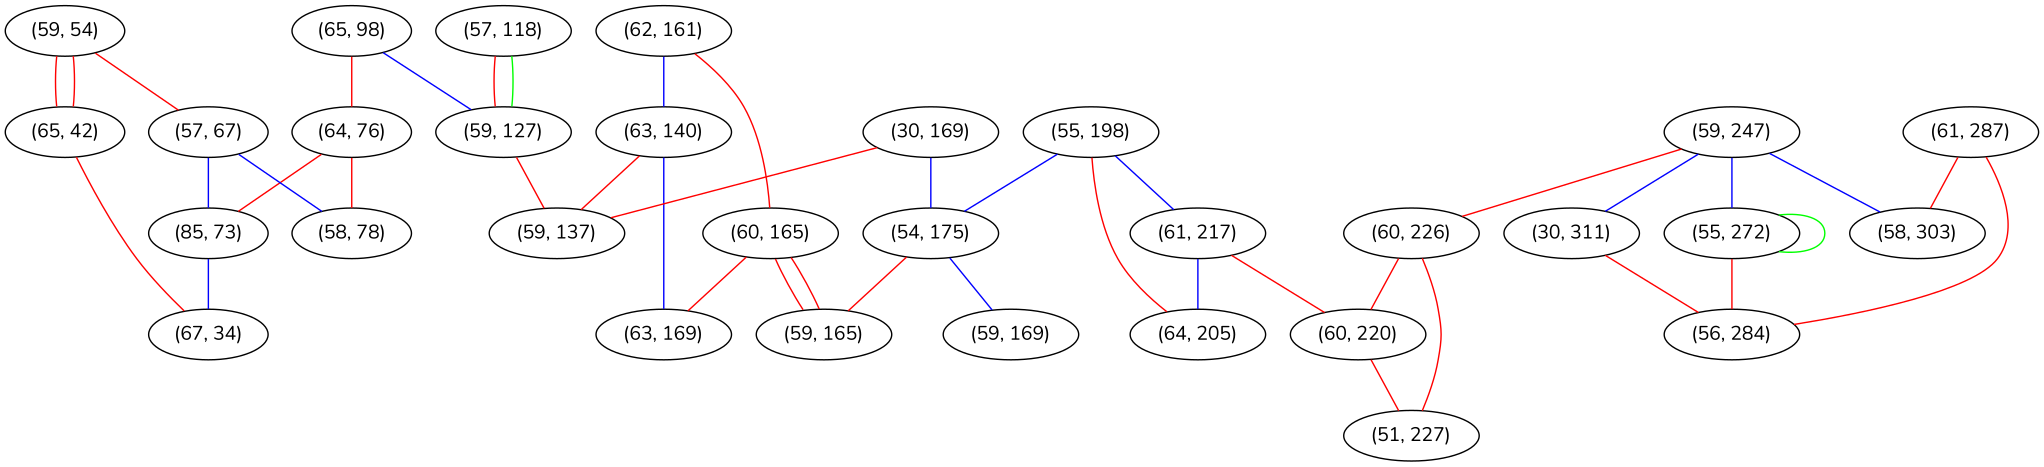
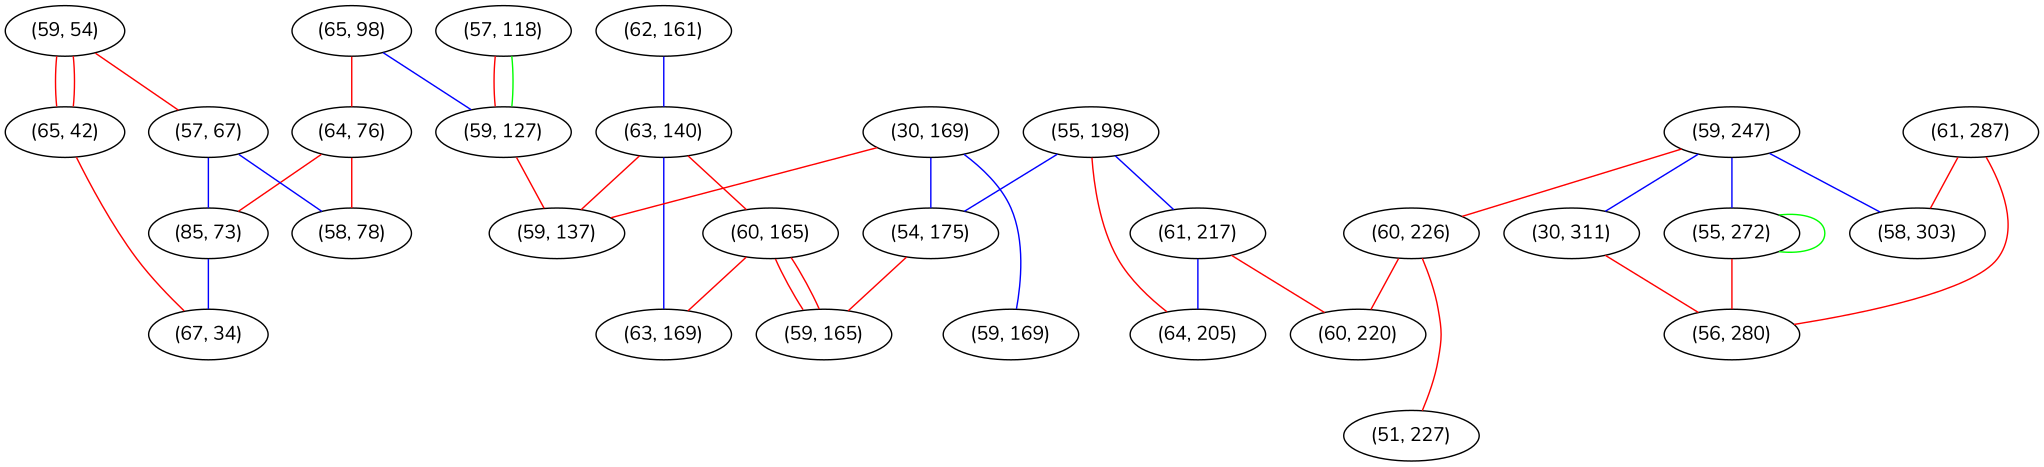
edge "(62, 161)" -- "(60, 165)": now "(63, 140)" -- "(60, 165)"
edge "(54, 175)" -- "(59, 169)": now "(30, 169)" -- "(59, 169)"
node "(56, 284)": label "(56, 284)" -> "(56, 280)"
edge "(60, 220)" -- "(51, 227)": removed
